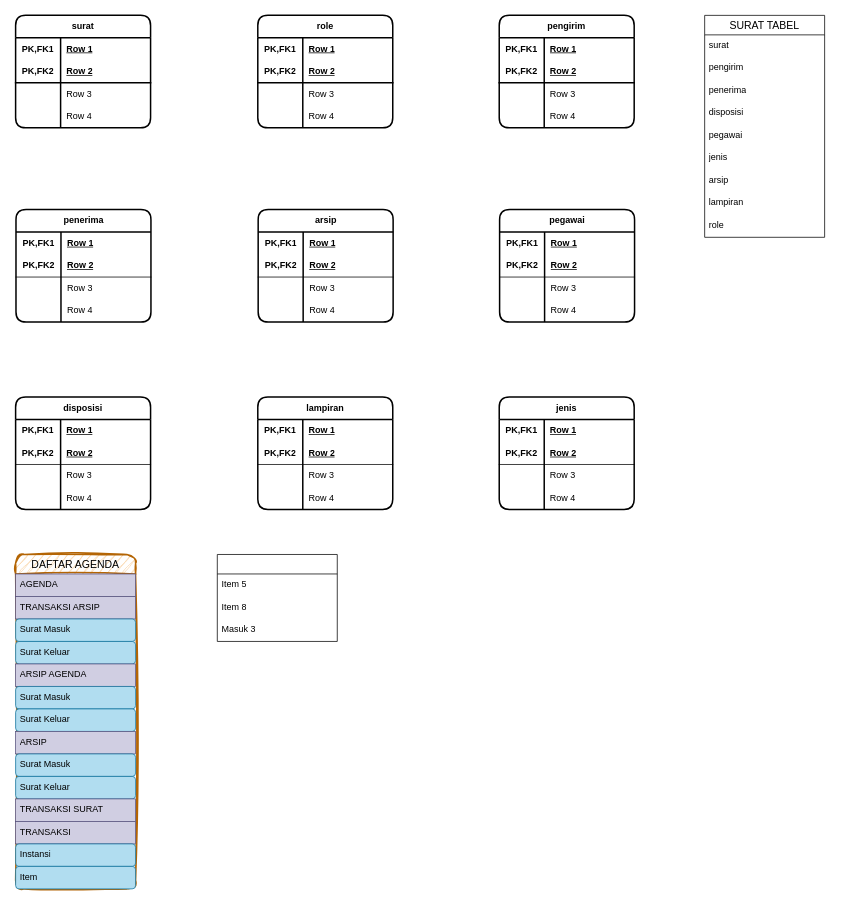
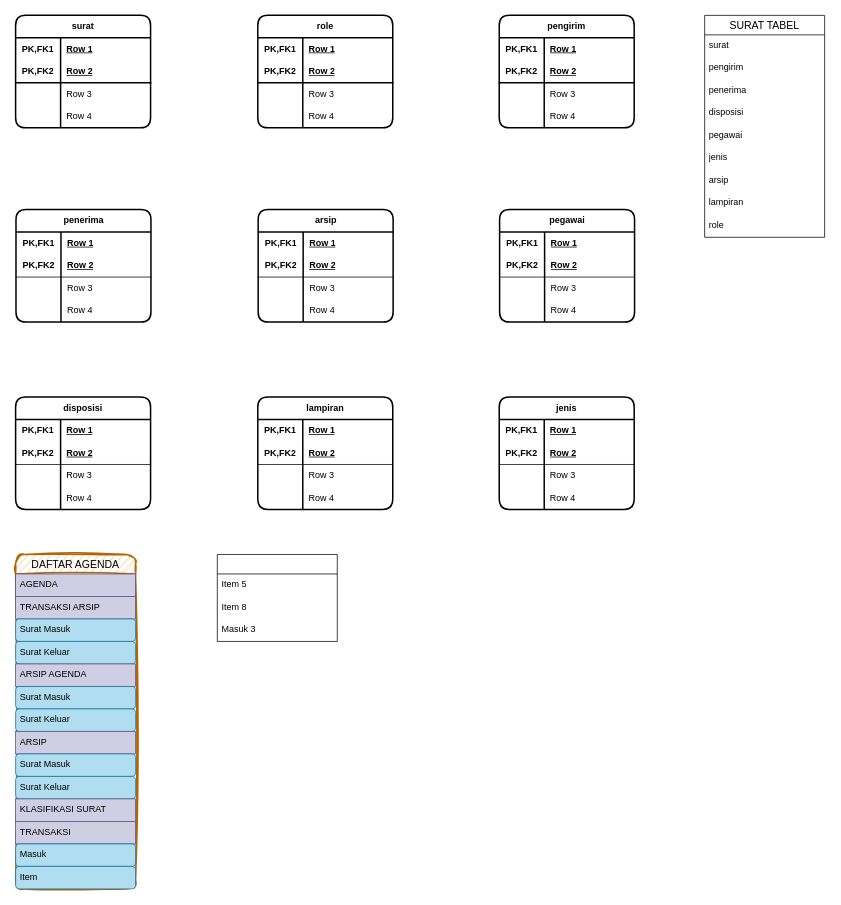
node "TRANSAKSI SURAT": label "TRANSAKSI SURAT" -> "KLASIFIKASI SURAT"
node "Instansi": label "Instansi" -> "Masuk"
